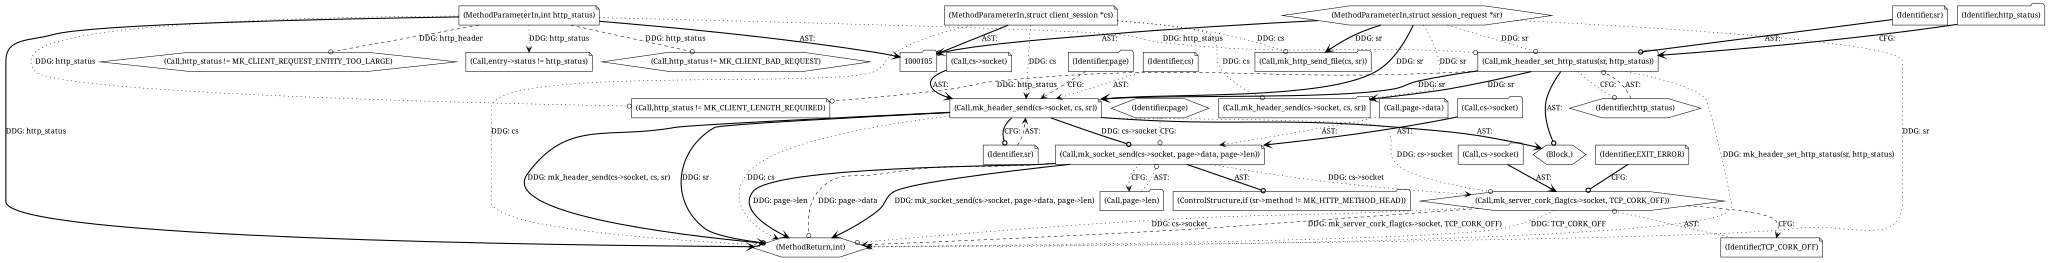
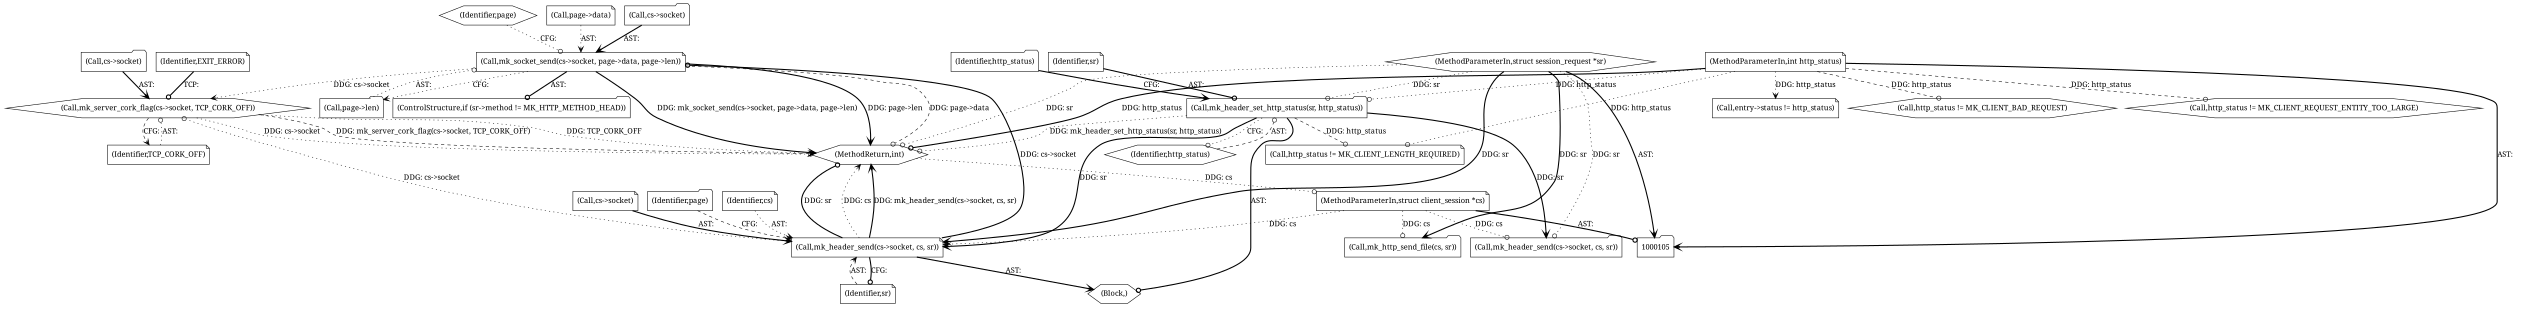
edge "(MethodParameterIn,int http_status)" -> "(Call,http_status != MK_CLIENT_REQUEST_ENTITY_TOO_LARGE)": label "DDG: http_header" -> "DDG: http_status"
edge "(MethodParameterIn,struct client_session *cs)" -> "(MethodReturn,int)": reversed
edge "(Identifier,EXIT_ERROR)" -> "(Call,mk_server_cork_flag(cs->socket, TCP_CORK_OFF))": label "CFG: " -> "TCP: "
edge "(MethodParameterIn,int http_status)" -> "(MethodReturn,int)": arrowhead vee -> odot
